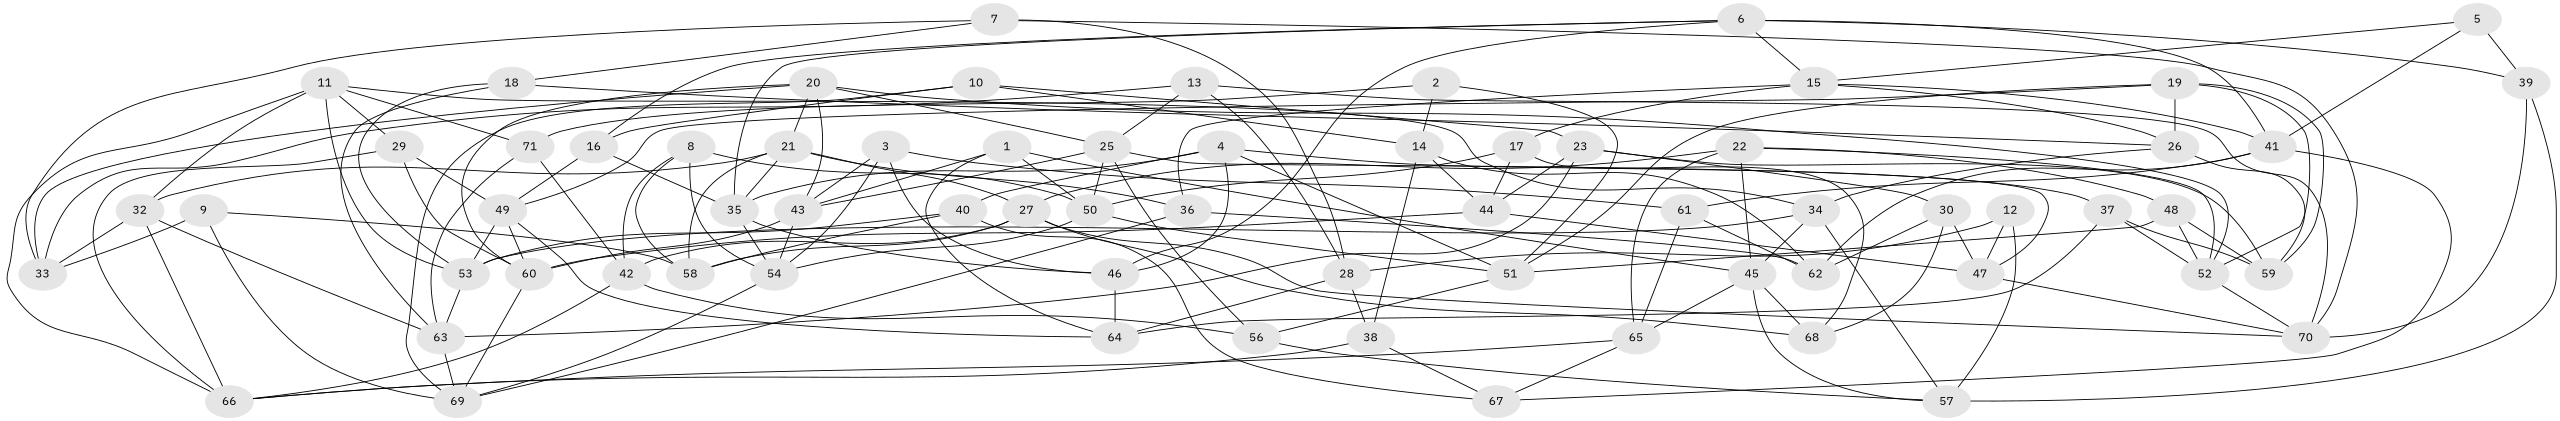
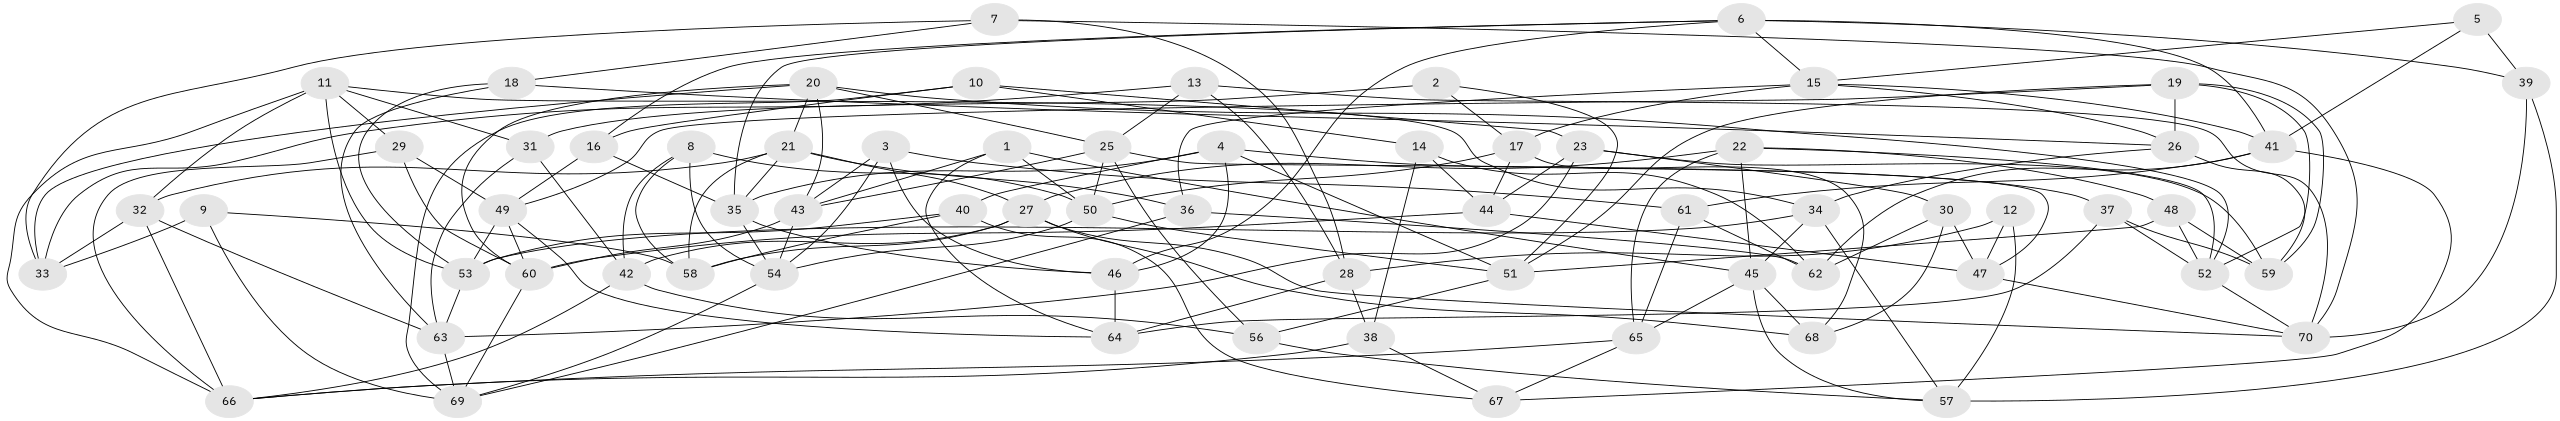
edge "2" -- "14": now "2" -- "17"
node "71": label "71" -> "31"
